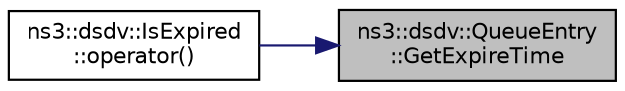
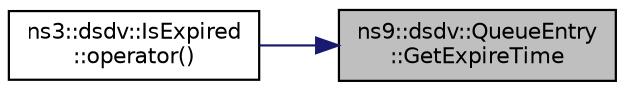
node "ns3::dsdv::QueueEntry ::GetExpireTime": label "ns3::dsdv::QueueEntry ::GetExpireTime" -> "ns9::dsdv::QueueEntry ::GetExpireTime"
